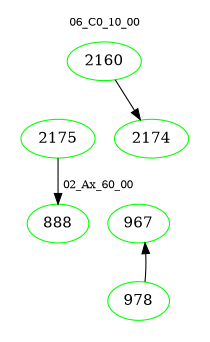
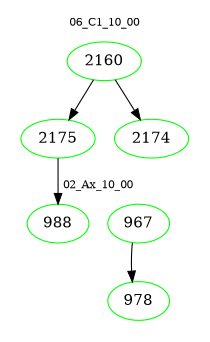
cluster "06_C0_10_00": label "06_C0_10_00" -> "06_C1_10_00"
edge "2160" -> "2175": added
cluster "02_Ax_60_00": label "02_Ax_60_00" -> "02_Ax_10_00"
node "888": label "888" -> "988"
edge "978" -> "967": reversed
